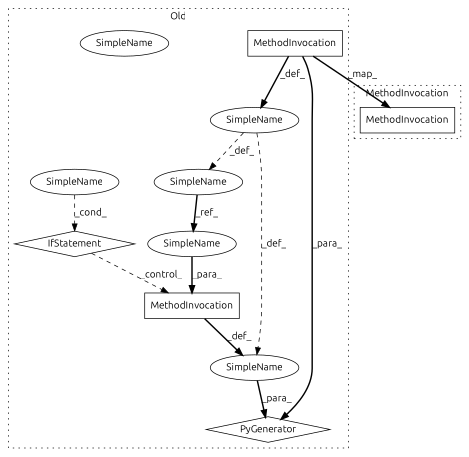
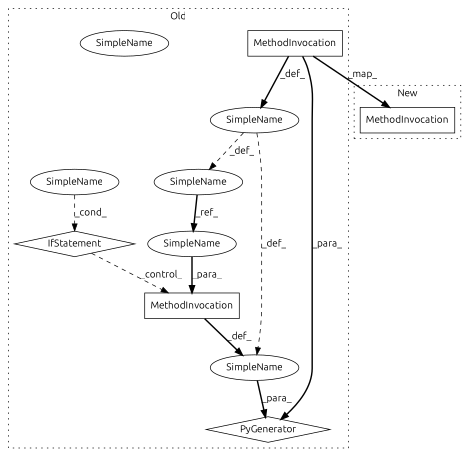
cluster "MethodInvocation": label "MethodInvocation" -> "New"
